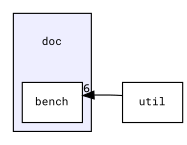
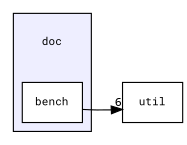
edge "util" -> "bench": reversed
